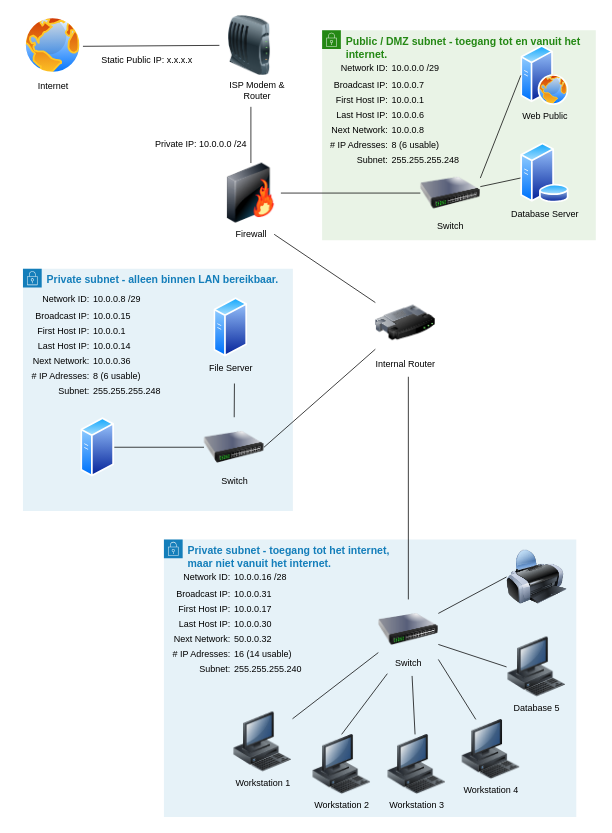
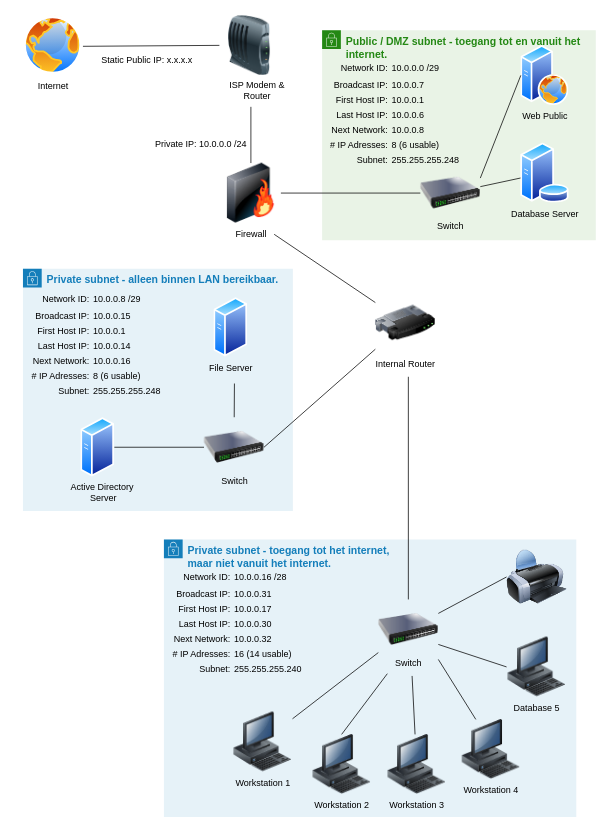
node "10.0.0.36": label "10.0.0.36" -> "10.0.0.16"
node "Active Directory Server": added
node "50.0.0.32": label "50.0.0.32" -> "10.0.0.32"
